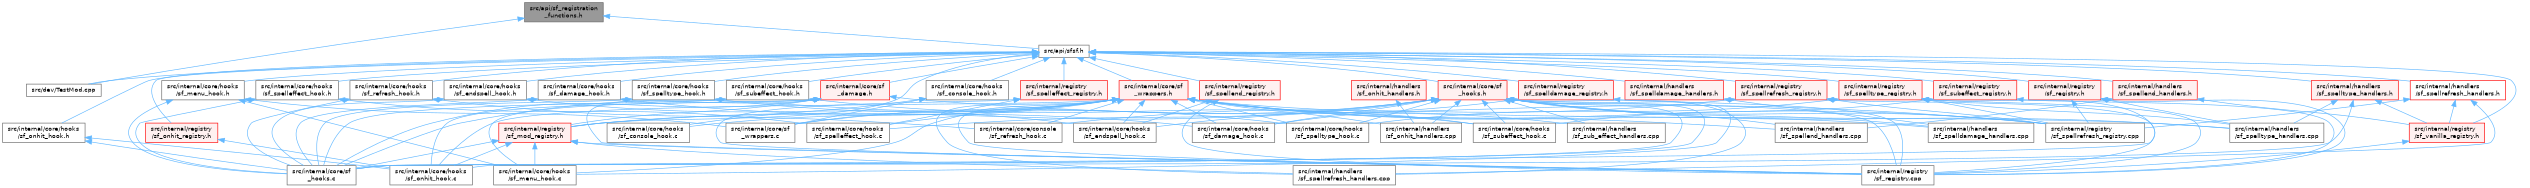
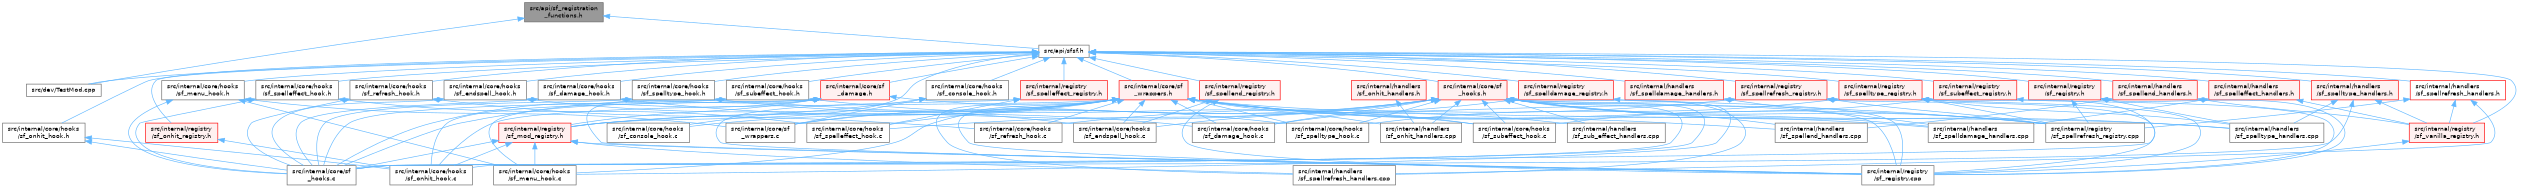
node "src/internal/handlers /sf_spelleffect_handlers.h": added
node "src/internal/core/console /sf_refresh_hook.c": label "src/internal/core/console /sf_refresh_hook.c" -> "src/internal/core/hooks /sf_refresh_hook.c"
